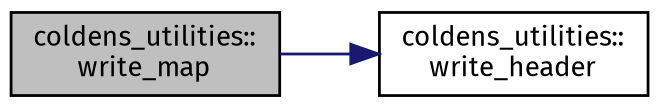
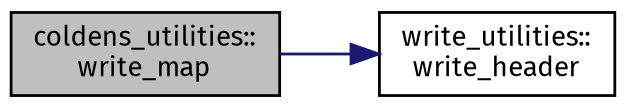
node "coldens_utilities:: write_header": label "coldens_utilities:: write_header" -> "write_utilities:: write_header"
